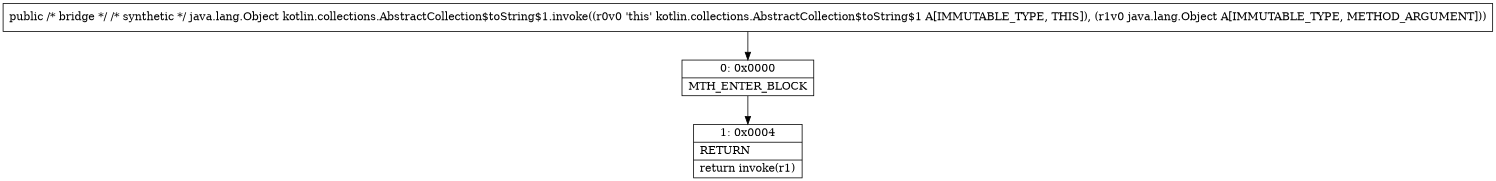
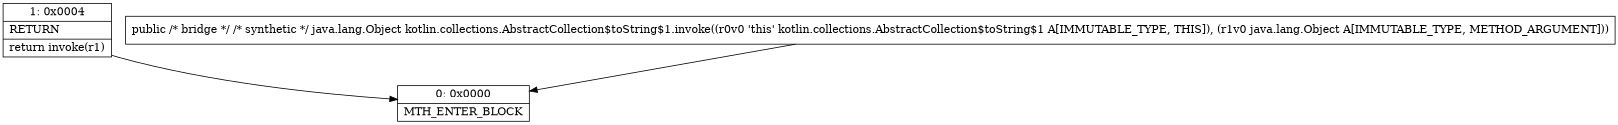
edge "0: 0x0000" -> "1: 0x0004": reversed
